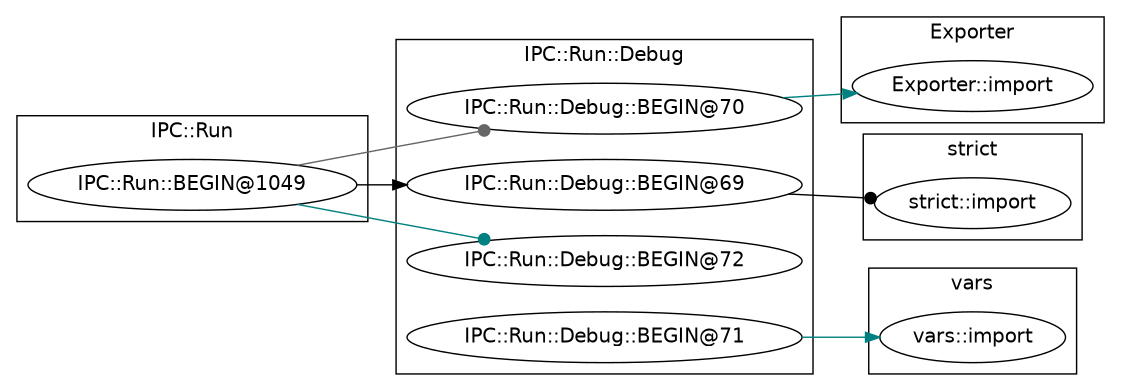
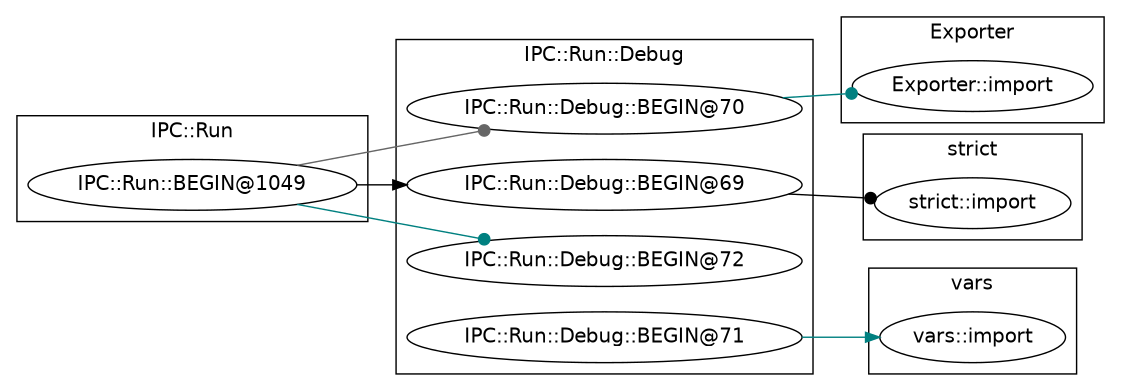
edge "IPC::Run::Debug::BEGIN@70" -> "Exporter::import": arrowhead normal -> dot
